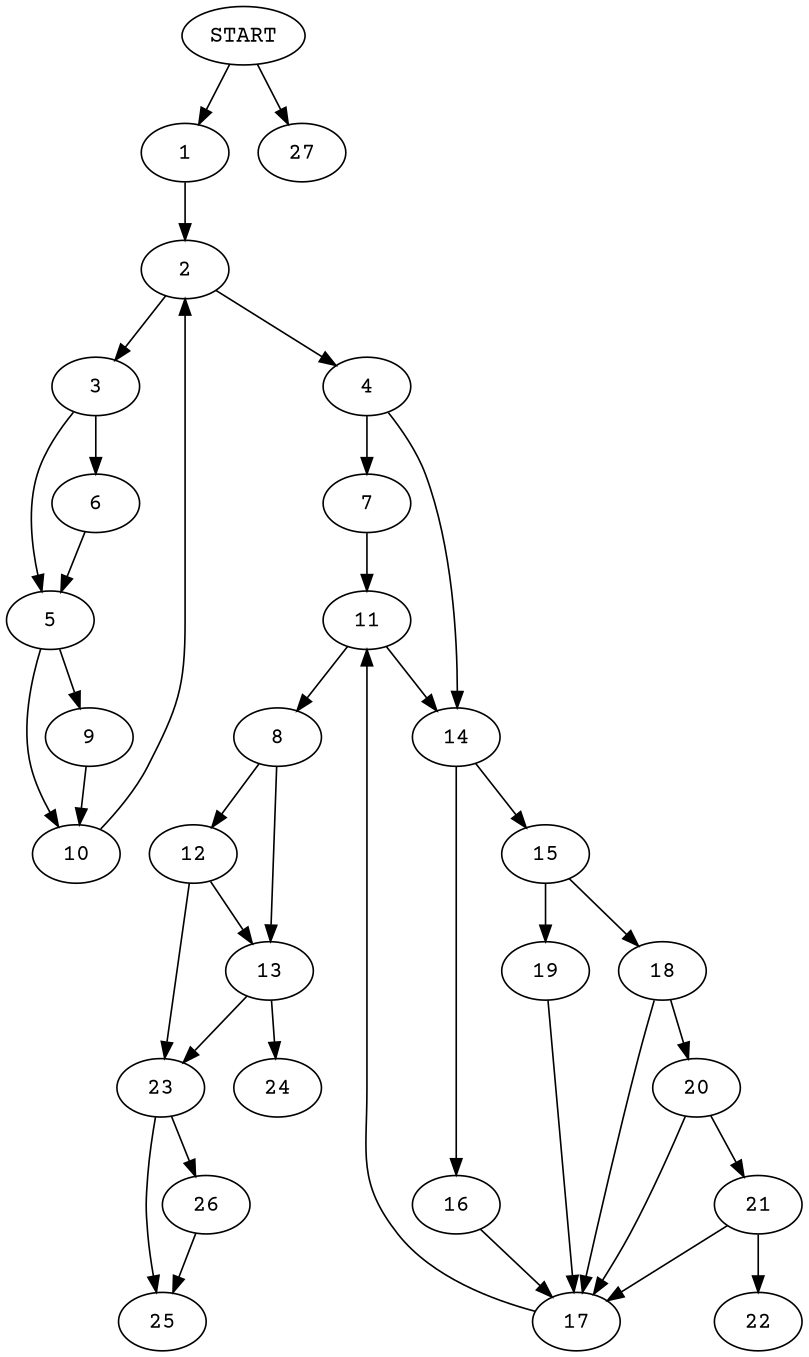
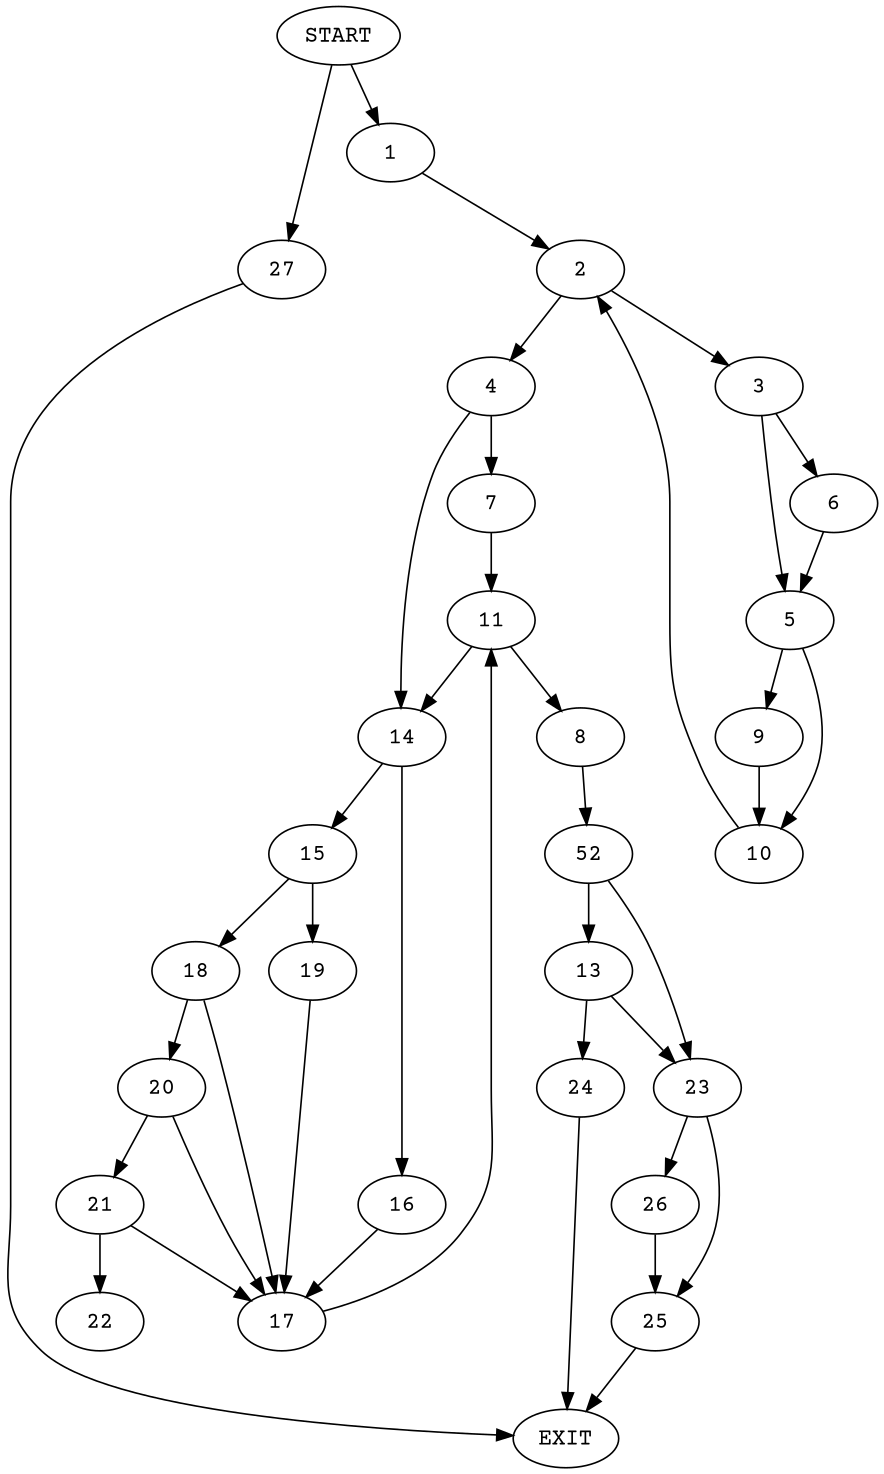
edge "8" -> "13": removed
node "12": label "12" -> "52"
node "EXIT": added
